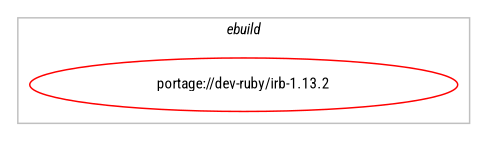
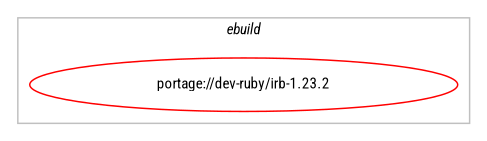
node "portage://dev-ruby/irb-1.13.2": label "portage://dev-ruby/irb-1.13.2" -> "portage://dev-ruby/irb-1.23.2"
